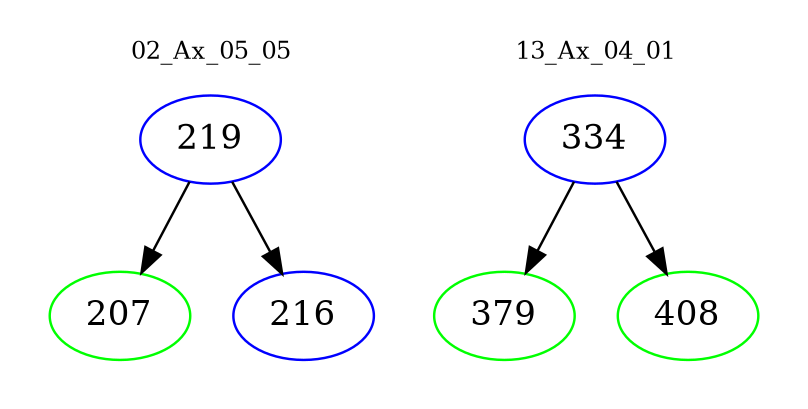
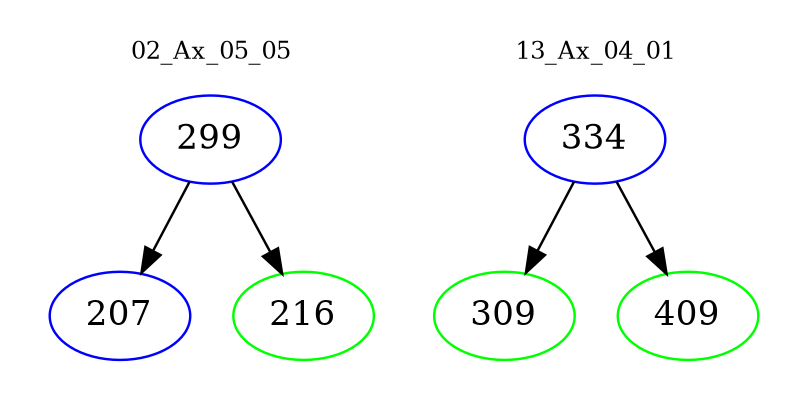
node "219": label "219" -> "299"
node "207": color green -> blue
node "216": color blue -> green
node "379": label "379" -> "309"
node "408": label "408" -> "409"
